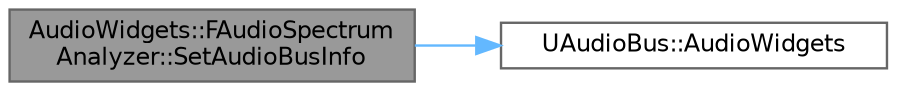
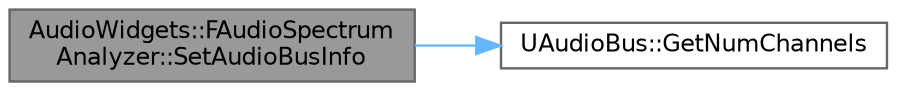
node "UAudioBus::AudioWidgets": label "UAudioBus::AudioWidgets" -> "UAudioBus::GetNumChannels"
